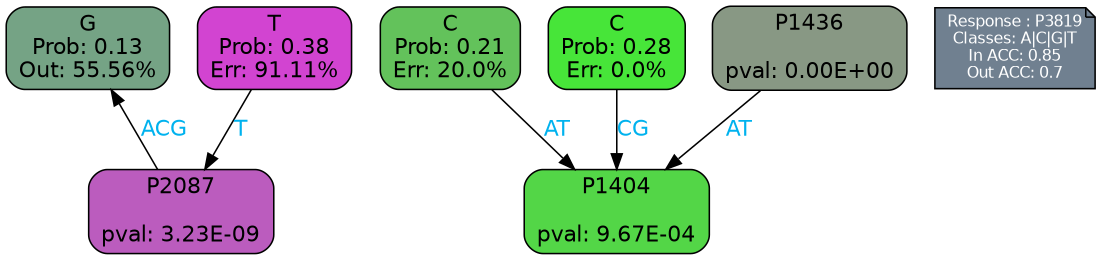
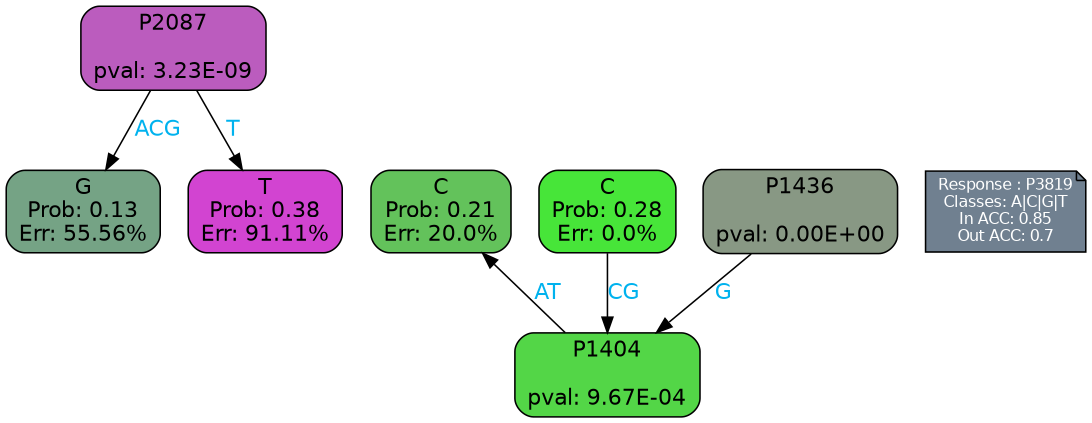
node "G Prob: 0.13 Out: 55.56%": label "G Prob: 0.13 Out: 55.56%" -> "G Prob: 0.13 Err: 55.56%"
edge "T Prob: 0.38 Err: 91.11%" -> "P2087 pval: 3.23E-09": reversed
edge "C Prob: 0.21 Err: 20.0%" -> "P1404 pval: 9.67E-04": reversed
edge "P1436 pval: 0.00E+00" -> "P1404 pval: 9.67E-04": label "AT" -> "G"
